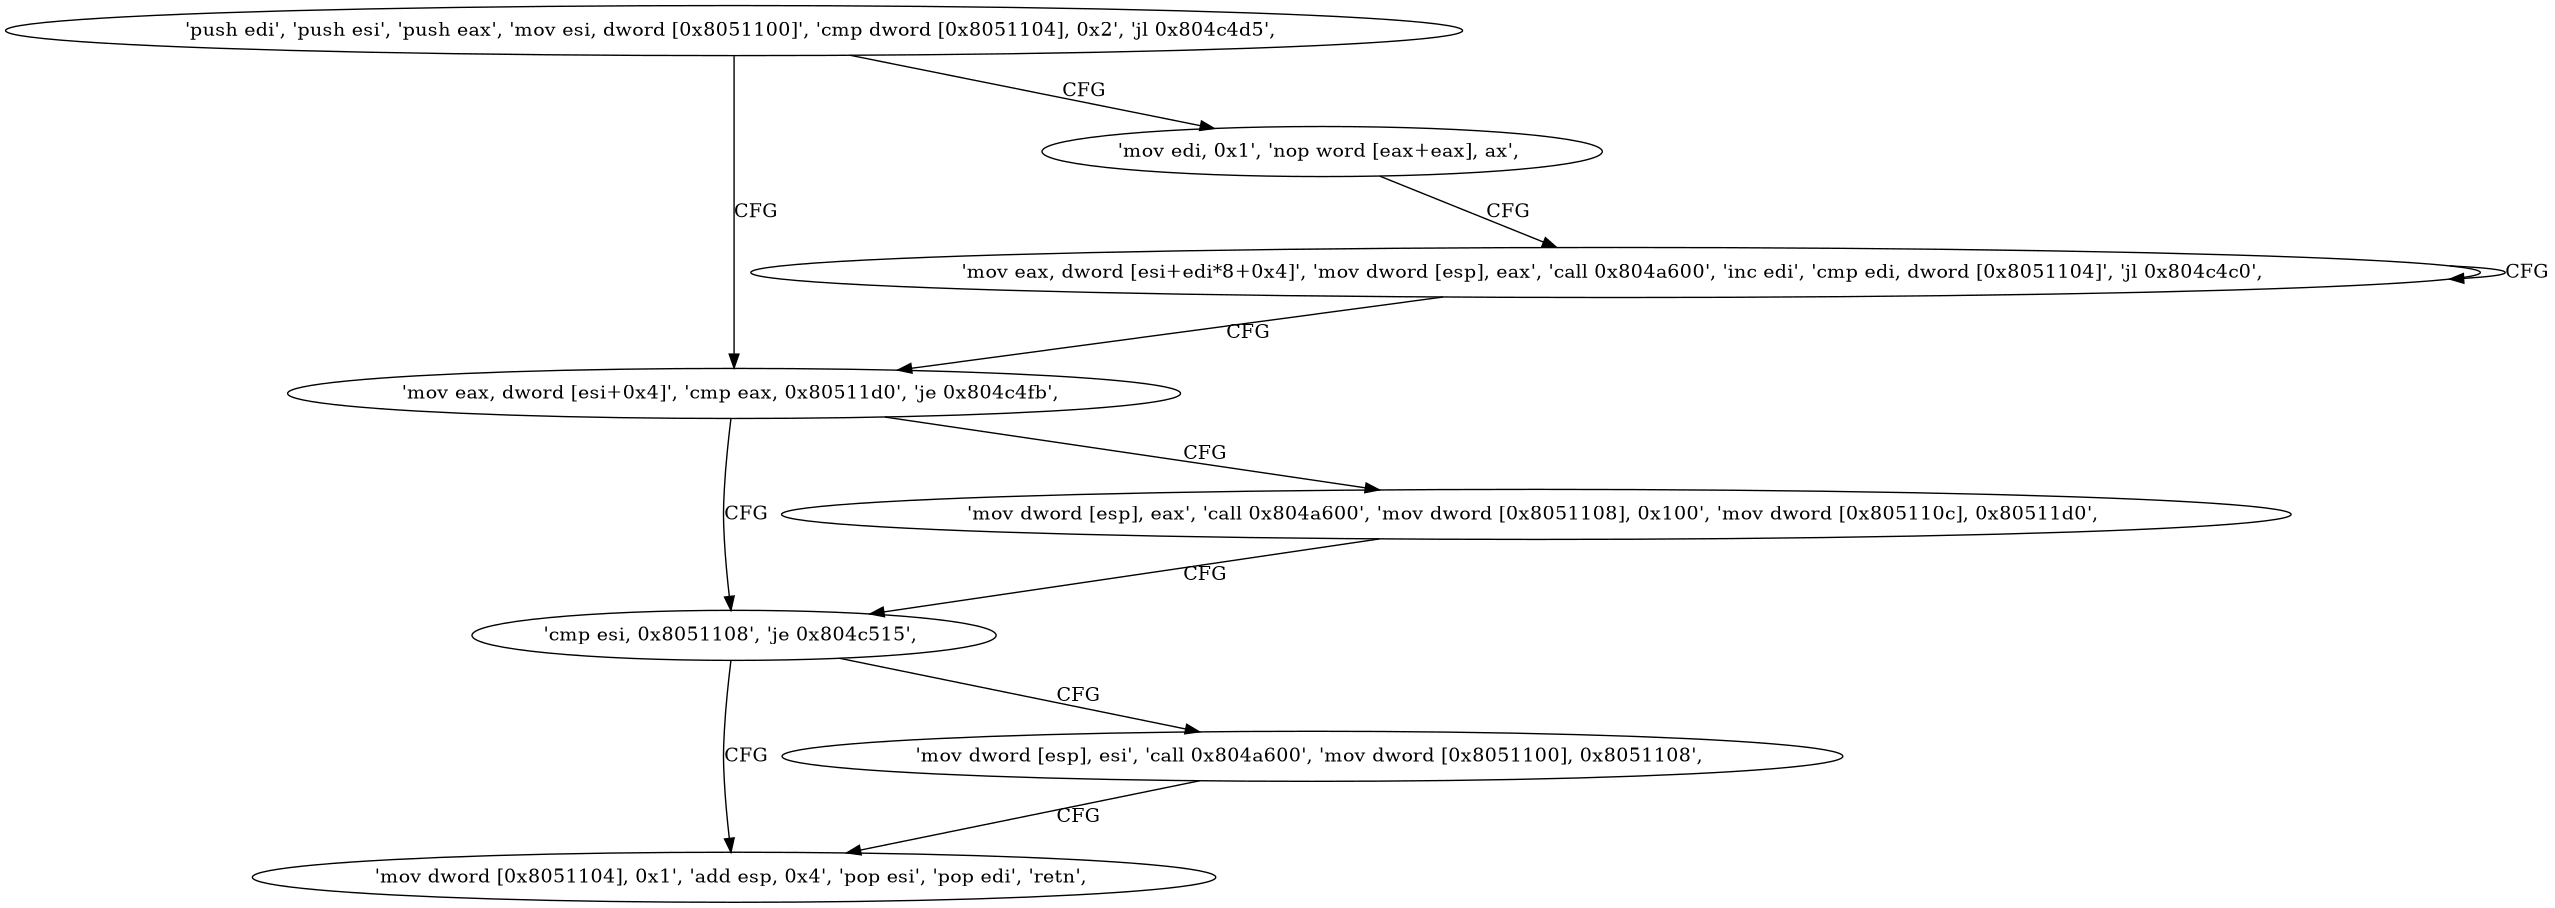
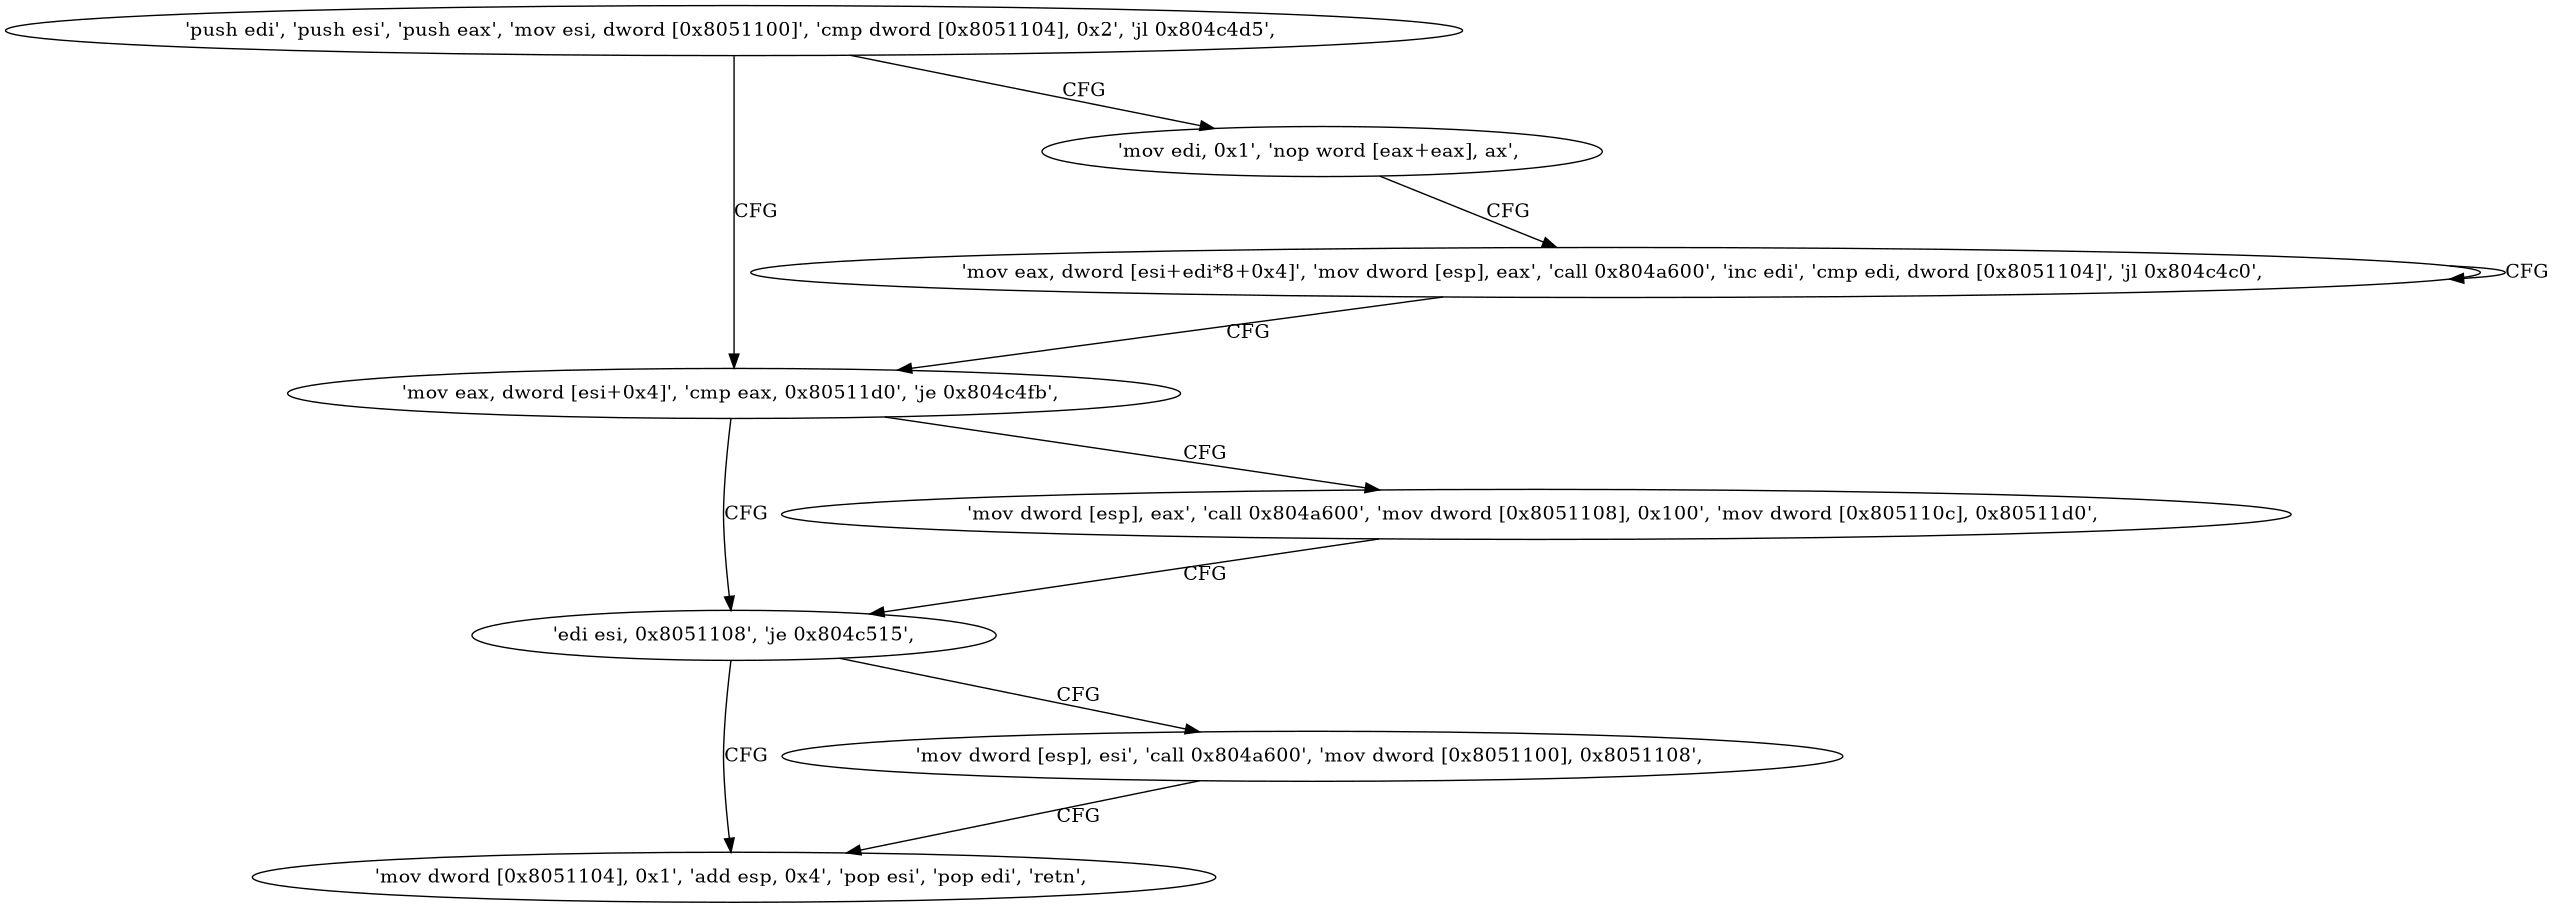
node "'cmp esi, 0x8051108', 'je 0x804c515',": label "'cmp esi, 0x8051108', 'je 0x804c515'," -> "'edi esi, 0x8051108', 'je 0x804c515',"
